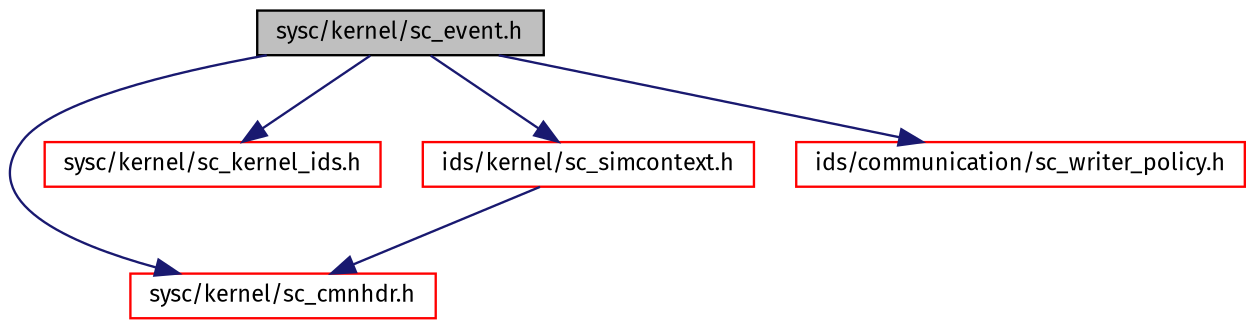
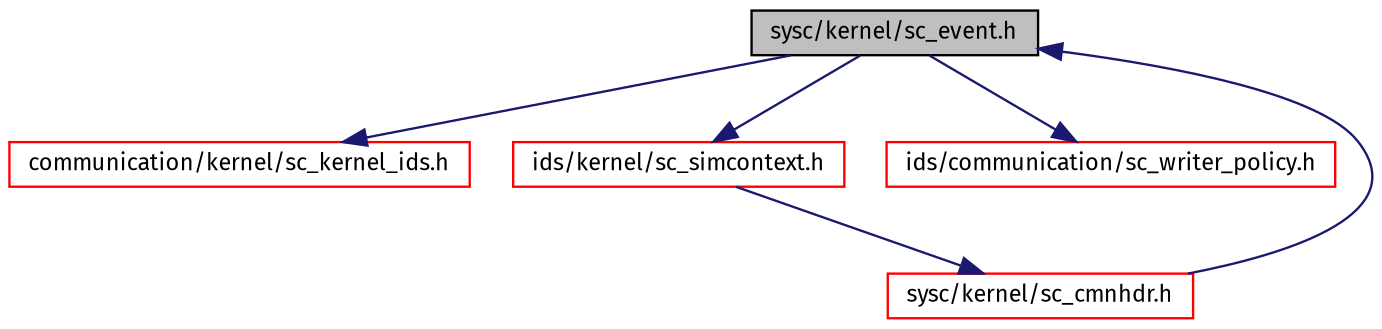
edge "sysc/kernel/sc_event.h" -> "sysc/kernel/sc_cmnhdr.h": reversed
node "sysc/kernel/sc_kernel_ids.h": label "sysc/kernel/sc_kernel_ids.h" -> "communication/kernel/sc_kernel_ids.h"
